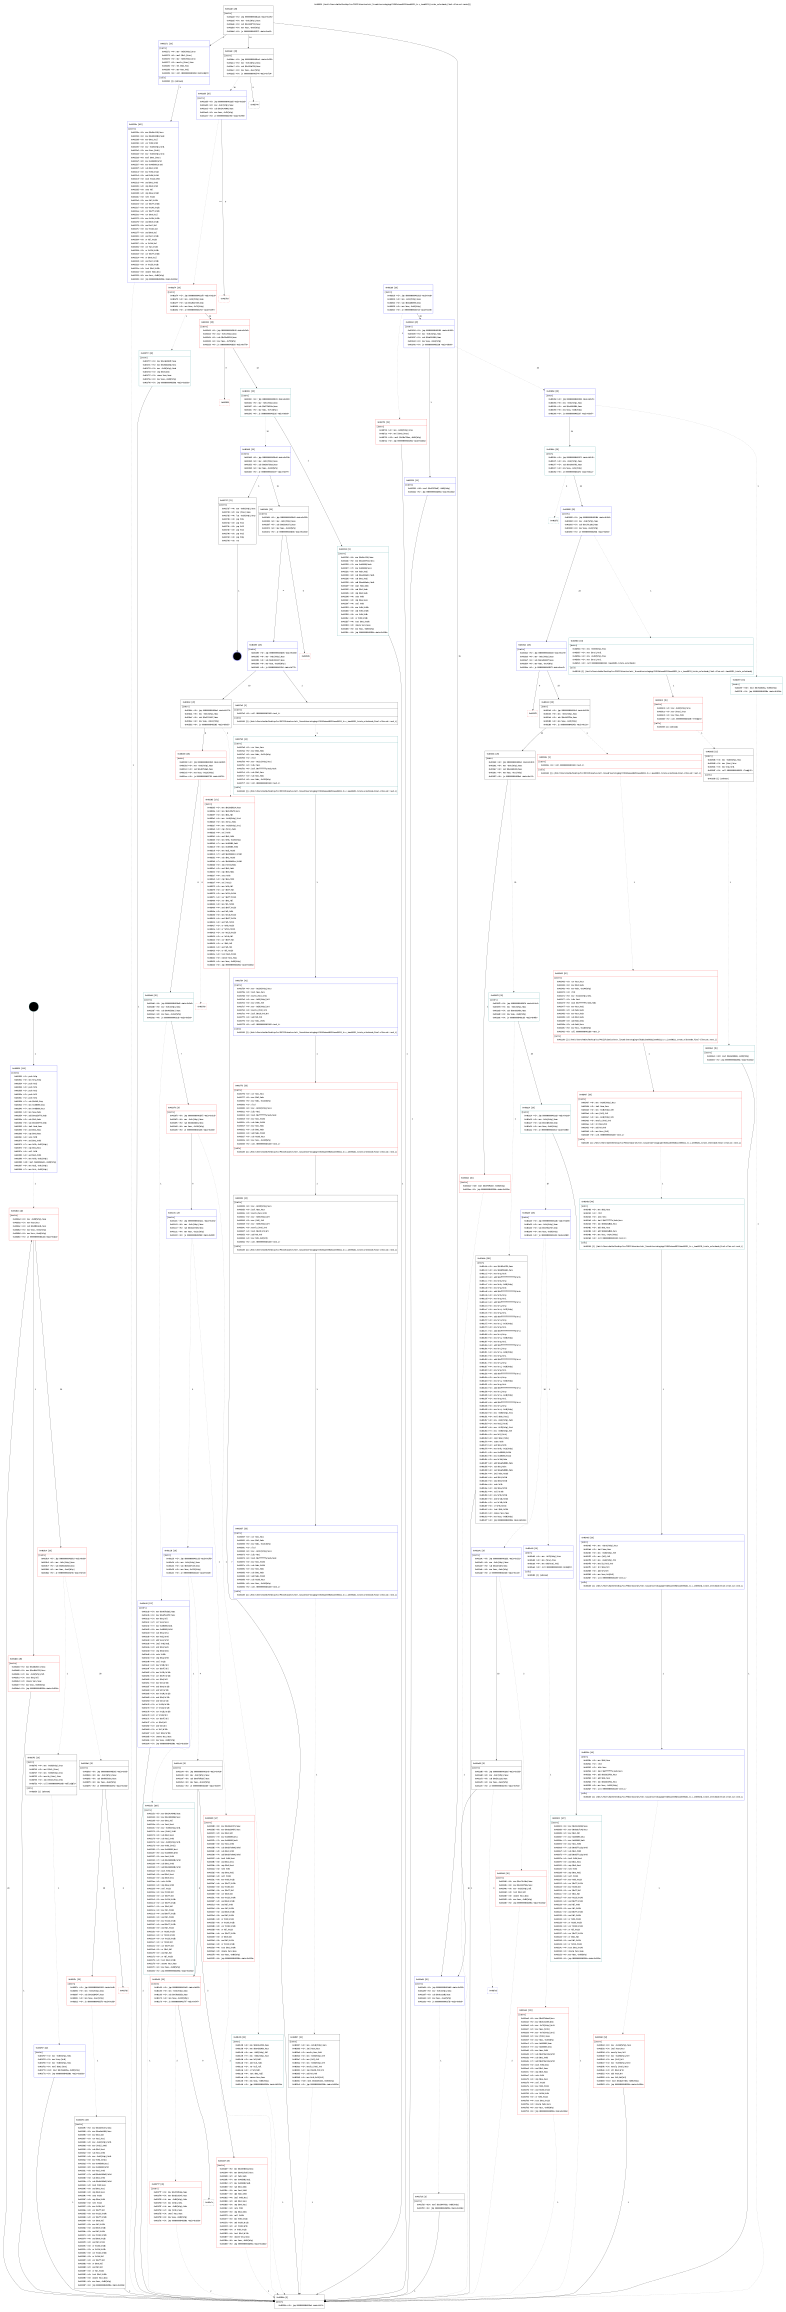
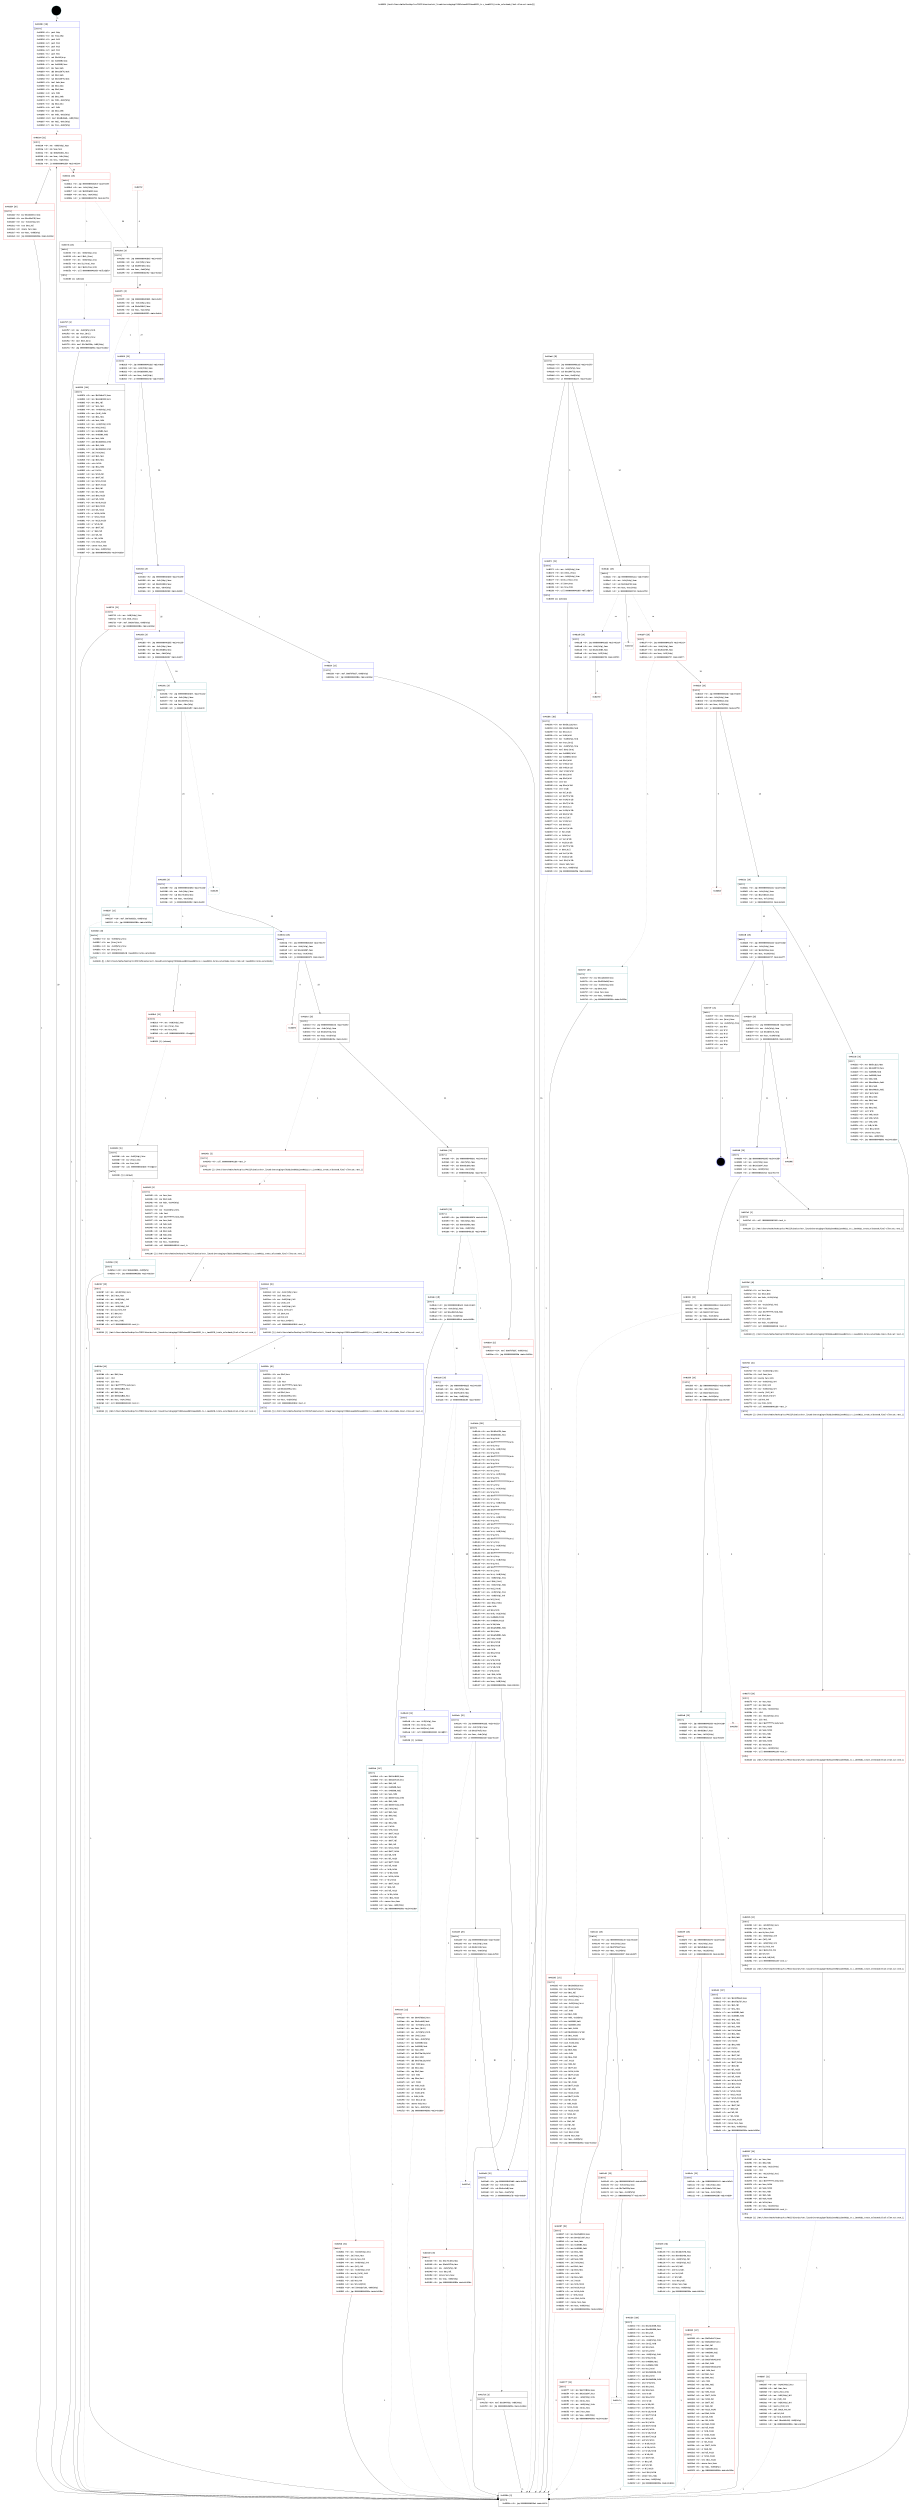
edge "0x401ad8 [28]" -> "0x401af4 [28]": now "0x401abc [28]" -> "0x401af4 [28]"
edge "0x4018fc [28]" -> "0x401918 [28]": added, label "27"
edge "0x4024bd [40]" -> "0x4024e5 [39]": reversed
node "0x401c28 [28]": removed
edge "0x4018e0 [28]" -> "0x402702": reversed
